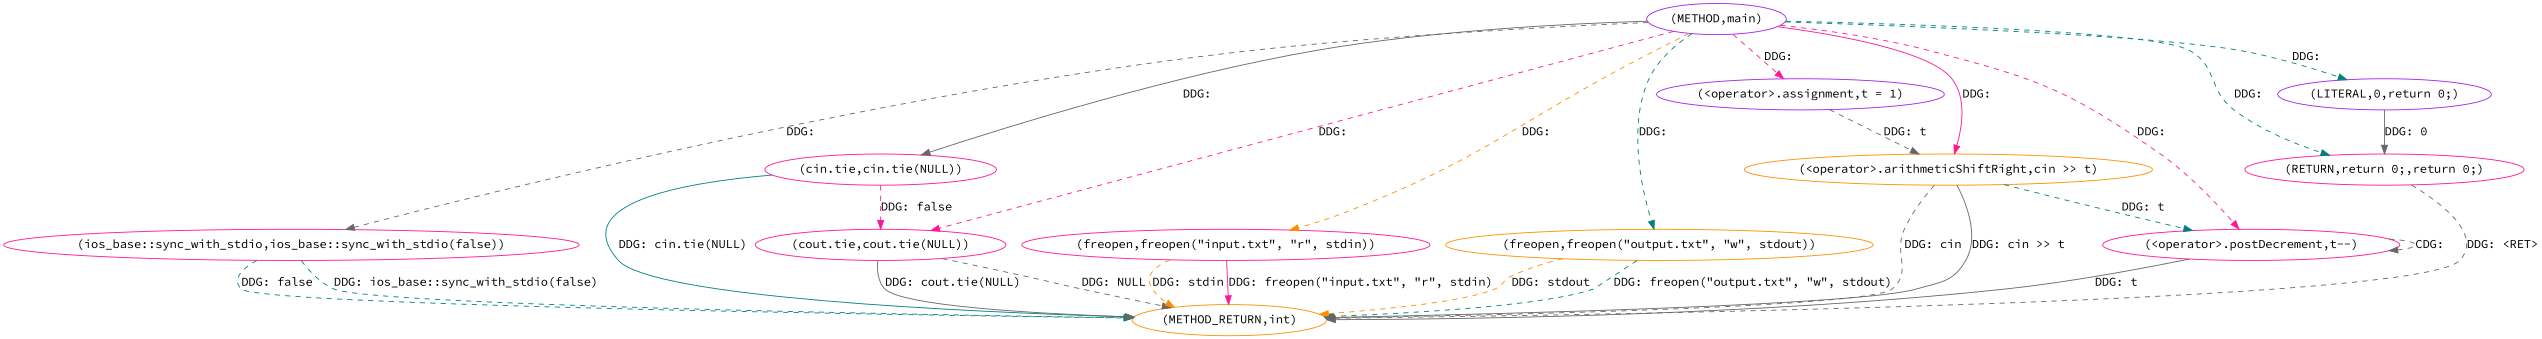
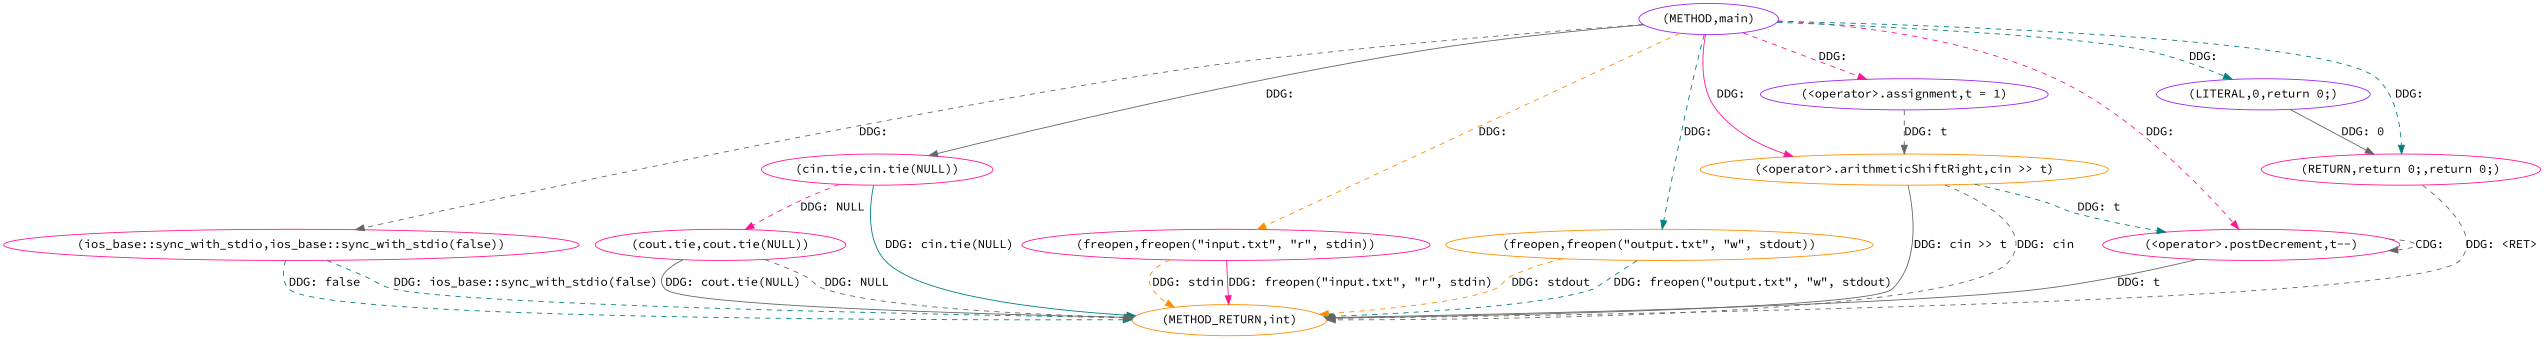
edge "(METHOD,main)" -> "(cout.tie,cout.tie(NULL))": removed, label "DDG:"
edge "(cin.tie,cin.tie(NULL))" -> "(cout.tie,cout.tie(NULL))": label "DDG: false" -> "DDG: NULL"
